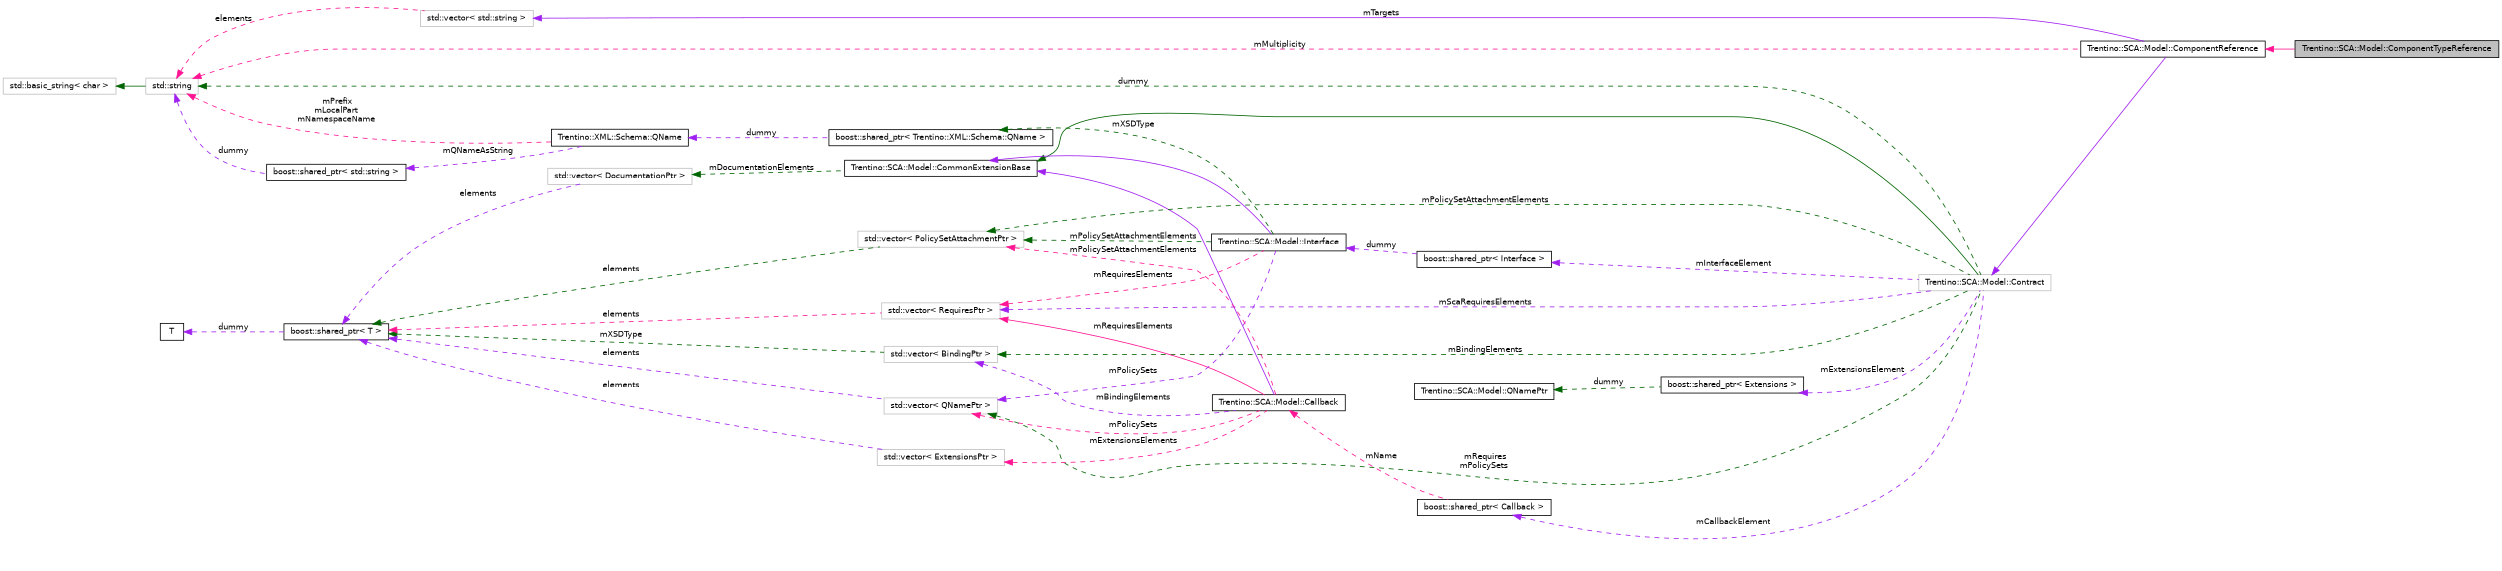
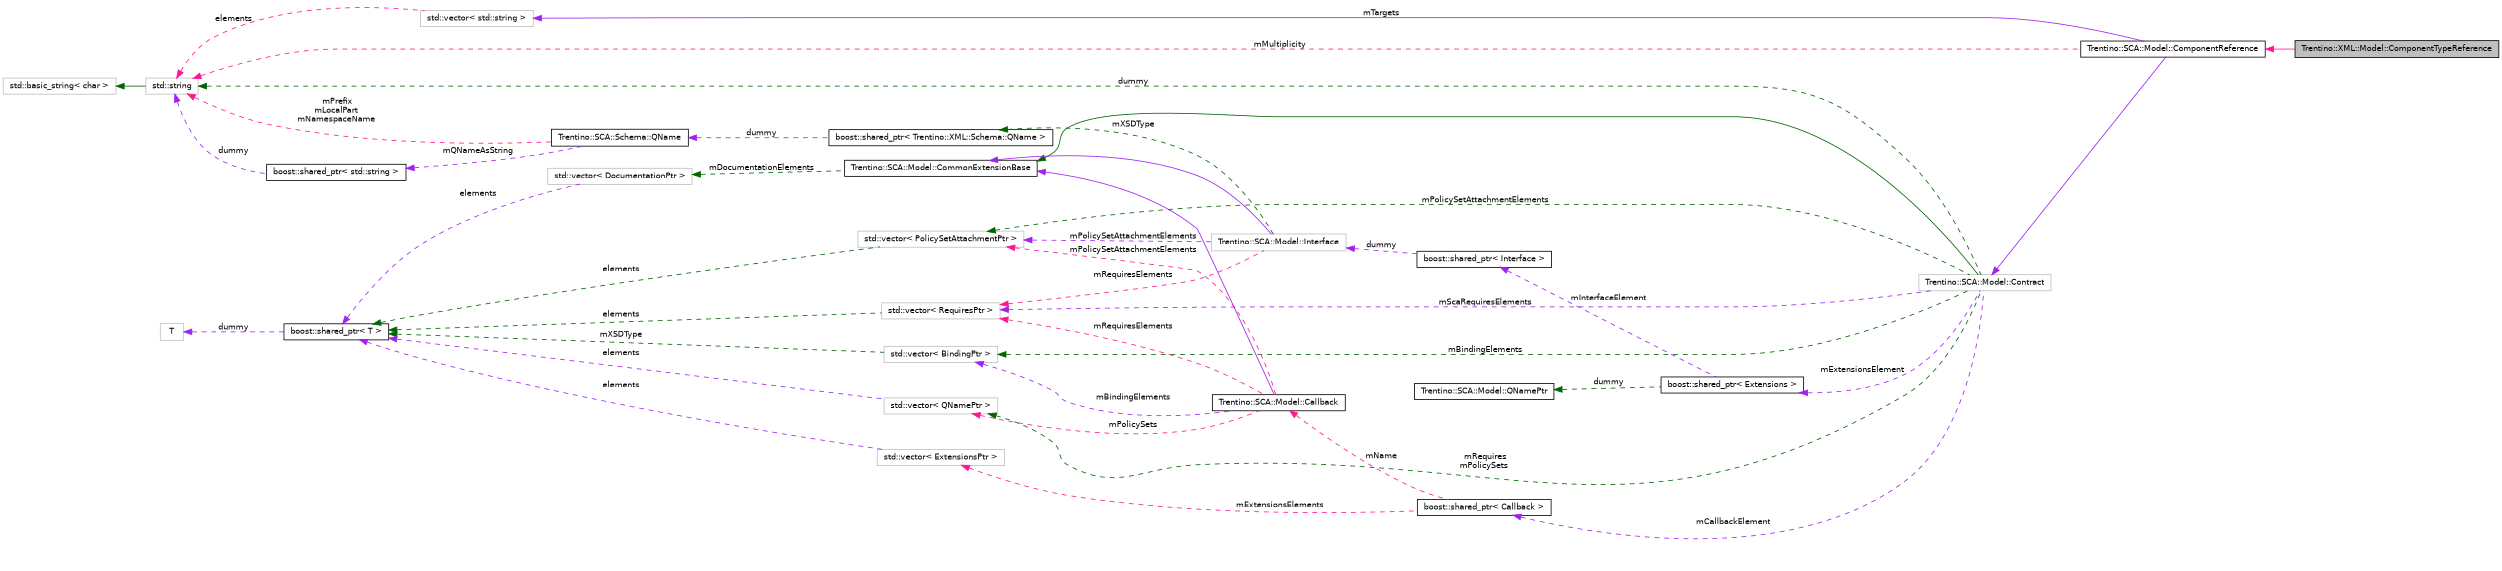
node "Trentino::SCA::Model::ComponentTypeReference": label "Trentino::SCA::Model::ComponentTypeReference" -> "Trentino::XML::Model::ComponentTypeReference"
node "Trentino::XML::Schema::QName": label "Trentino::XML::Schema::QName" -> "Trentino::SCA::Schema::QName"
edge "Trentino::SCA::Model::Interface" -> "std::vector< PolicySetAttachmentPtr >": color darkgreen -> purple
node "Trentino::SCA::Model::Interface": color black -> grey75
edge "Trentino::SCA::Model::Contract" -> "boost::shared_ptr< Interface >": now "boost::shared_ptr< Extensions >" -> "boost::shared_ptr< Interface >"
edge "std::vector< RequiresPtr >" -> "boost::shared_ptr< T >": color deeppink -> darkgreen
node "T": color black -> grey75
edge "Trentino::SCA::Model::Callback" -> "std::vector< RequiresPtr >": style solid -> dashed
edge "Trentino::SCA::Model::Interface" -> "std::vector< QNamePtr >": removed, label "mPolicySets"
edge "Trentino::SCA::Model::Callback" -> "std::vector< ExtensionsPtr >": now "boost::shared_ptr< Callback >" -> "std::vector< ExtensionsPtr >"
